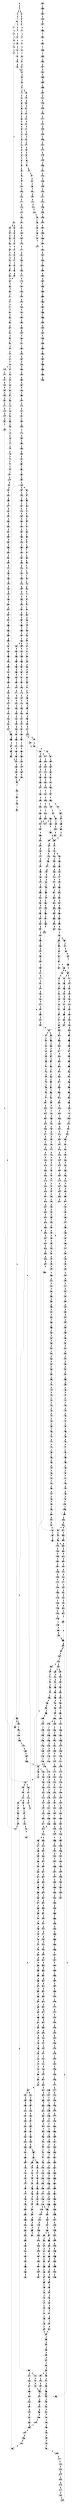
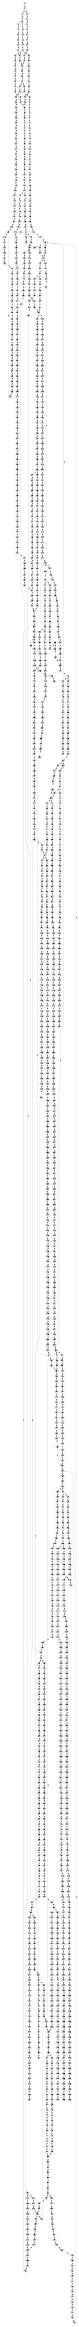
edge "S400" -> "S412": reversed
node "S1322": added
